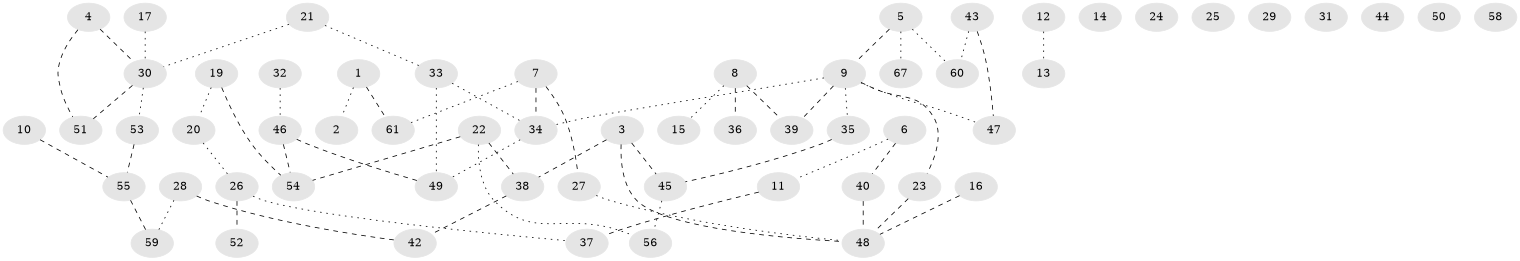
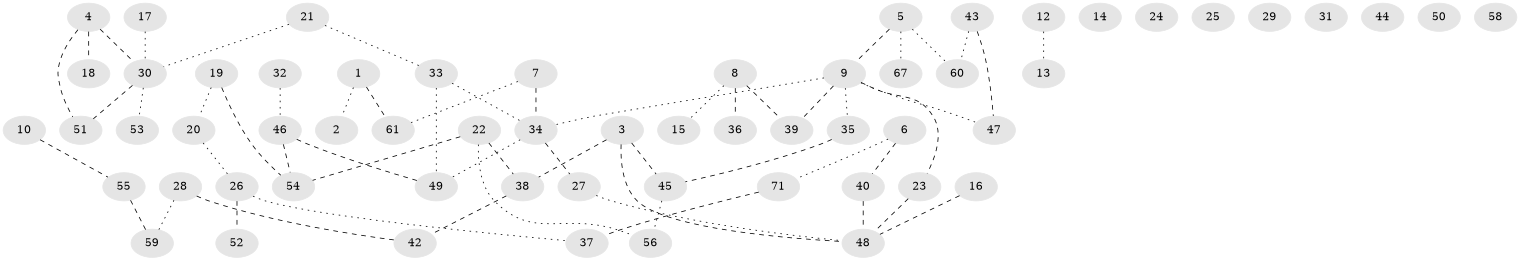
node "18": added
edge "7" -- "27": now "34" -- "27"
edge "53" -- "55": removed
node "11": label "11" -> "71"
